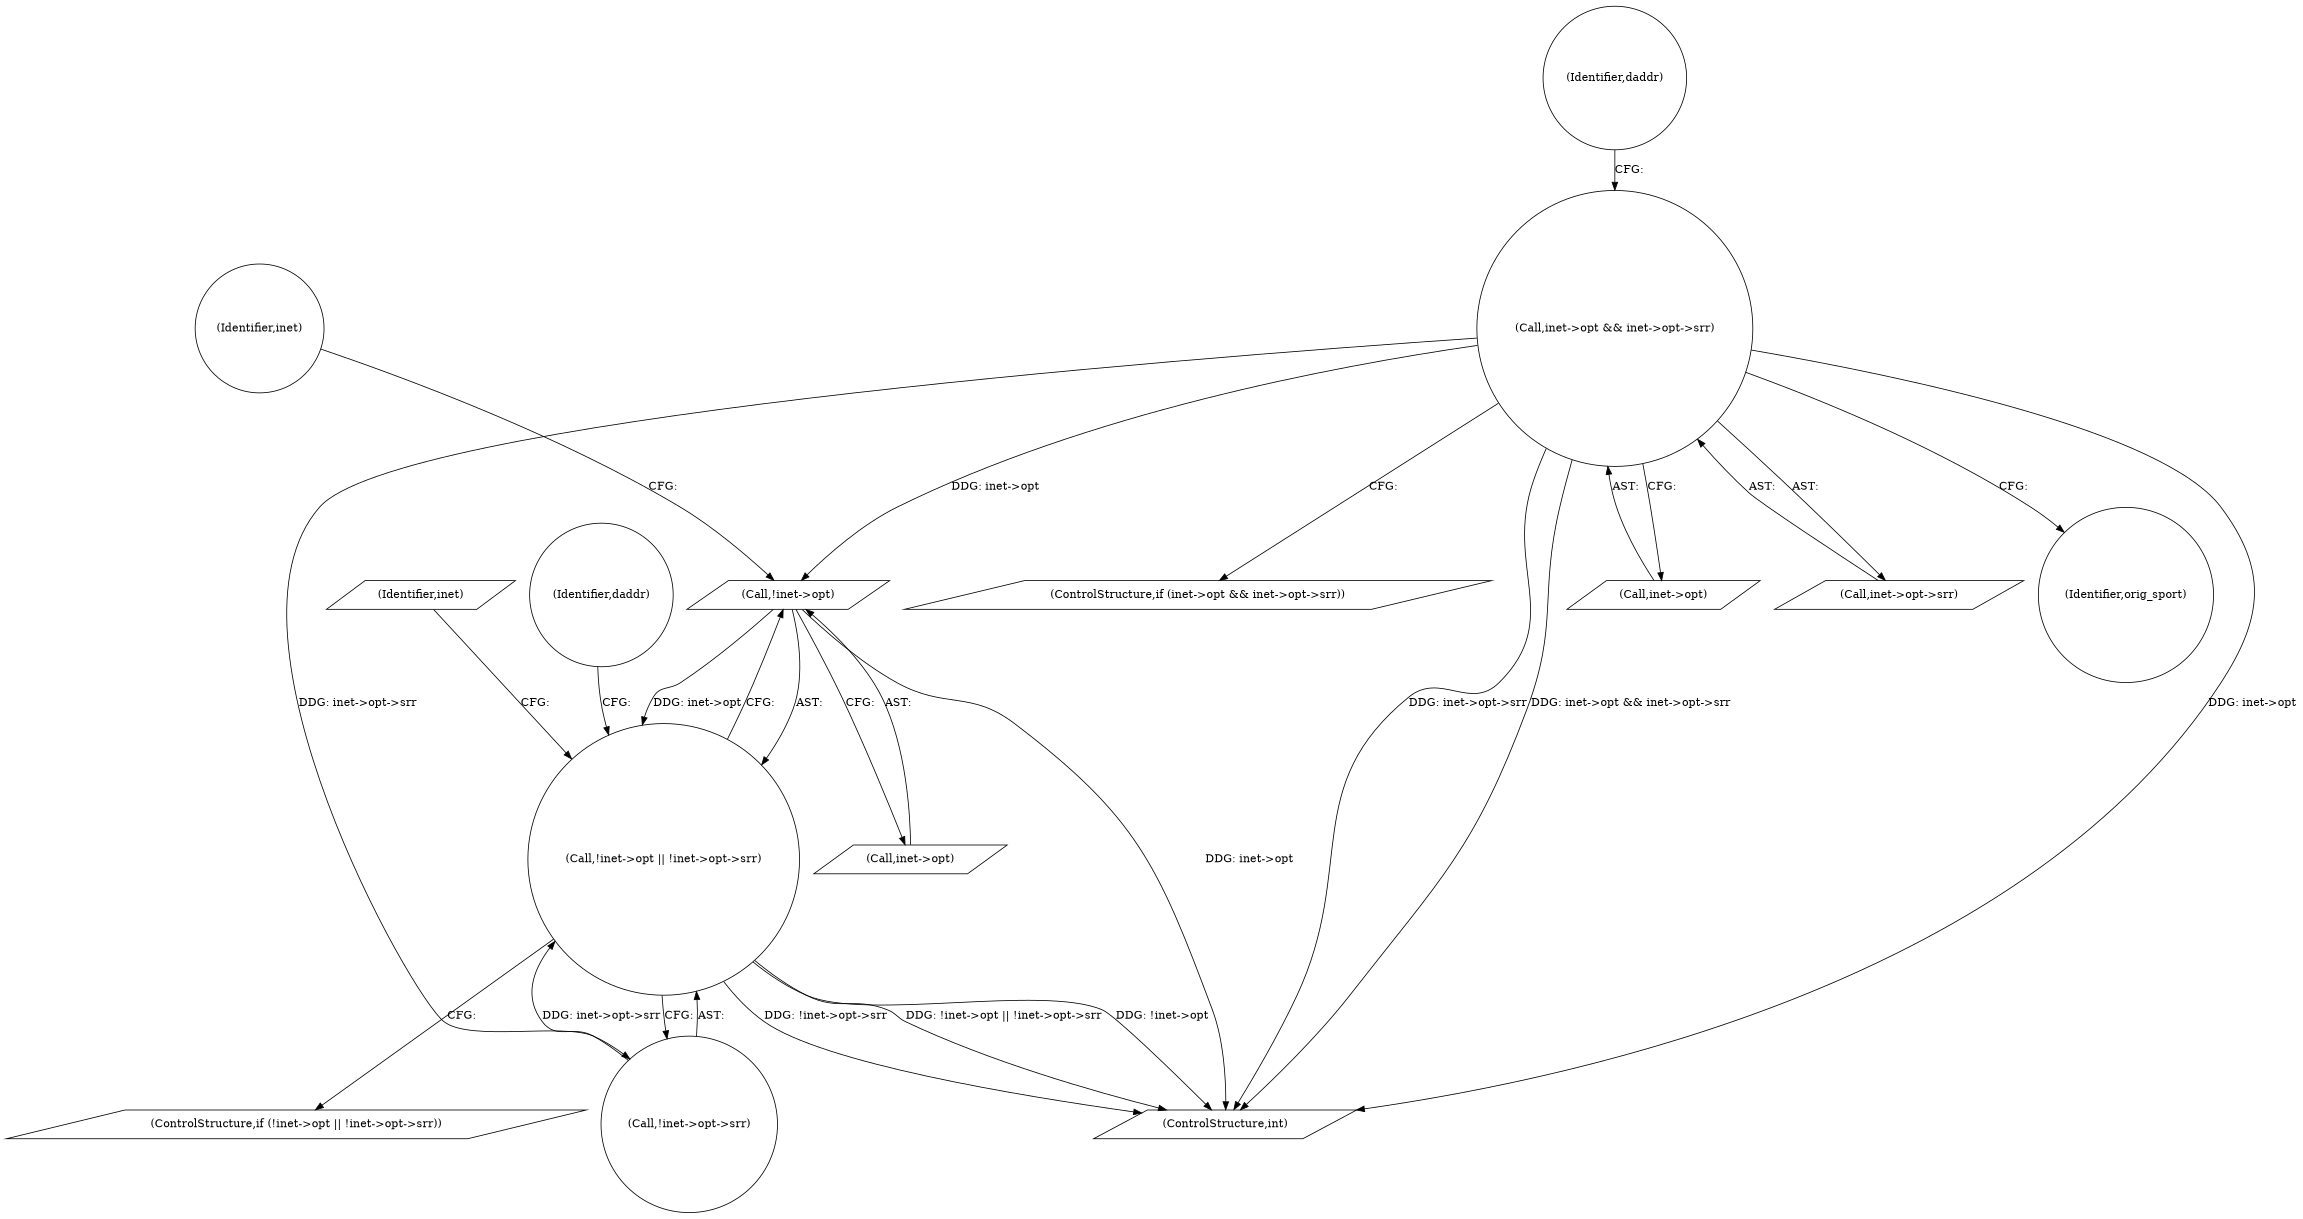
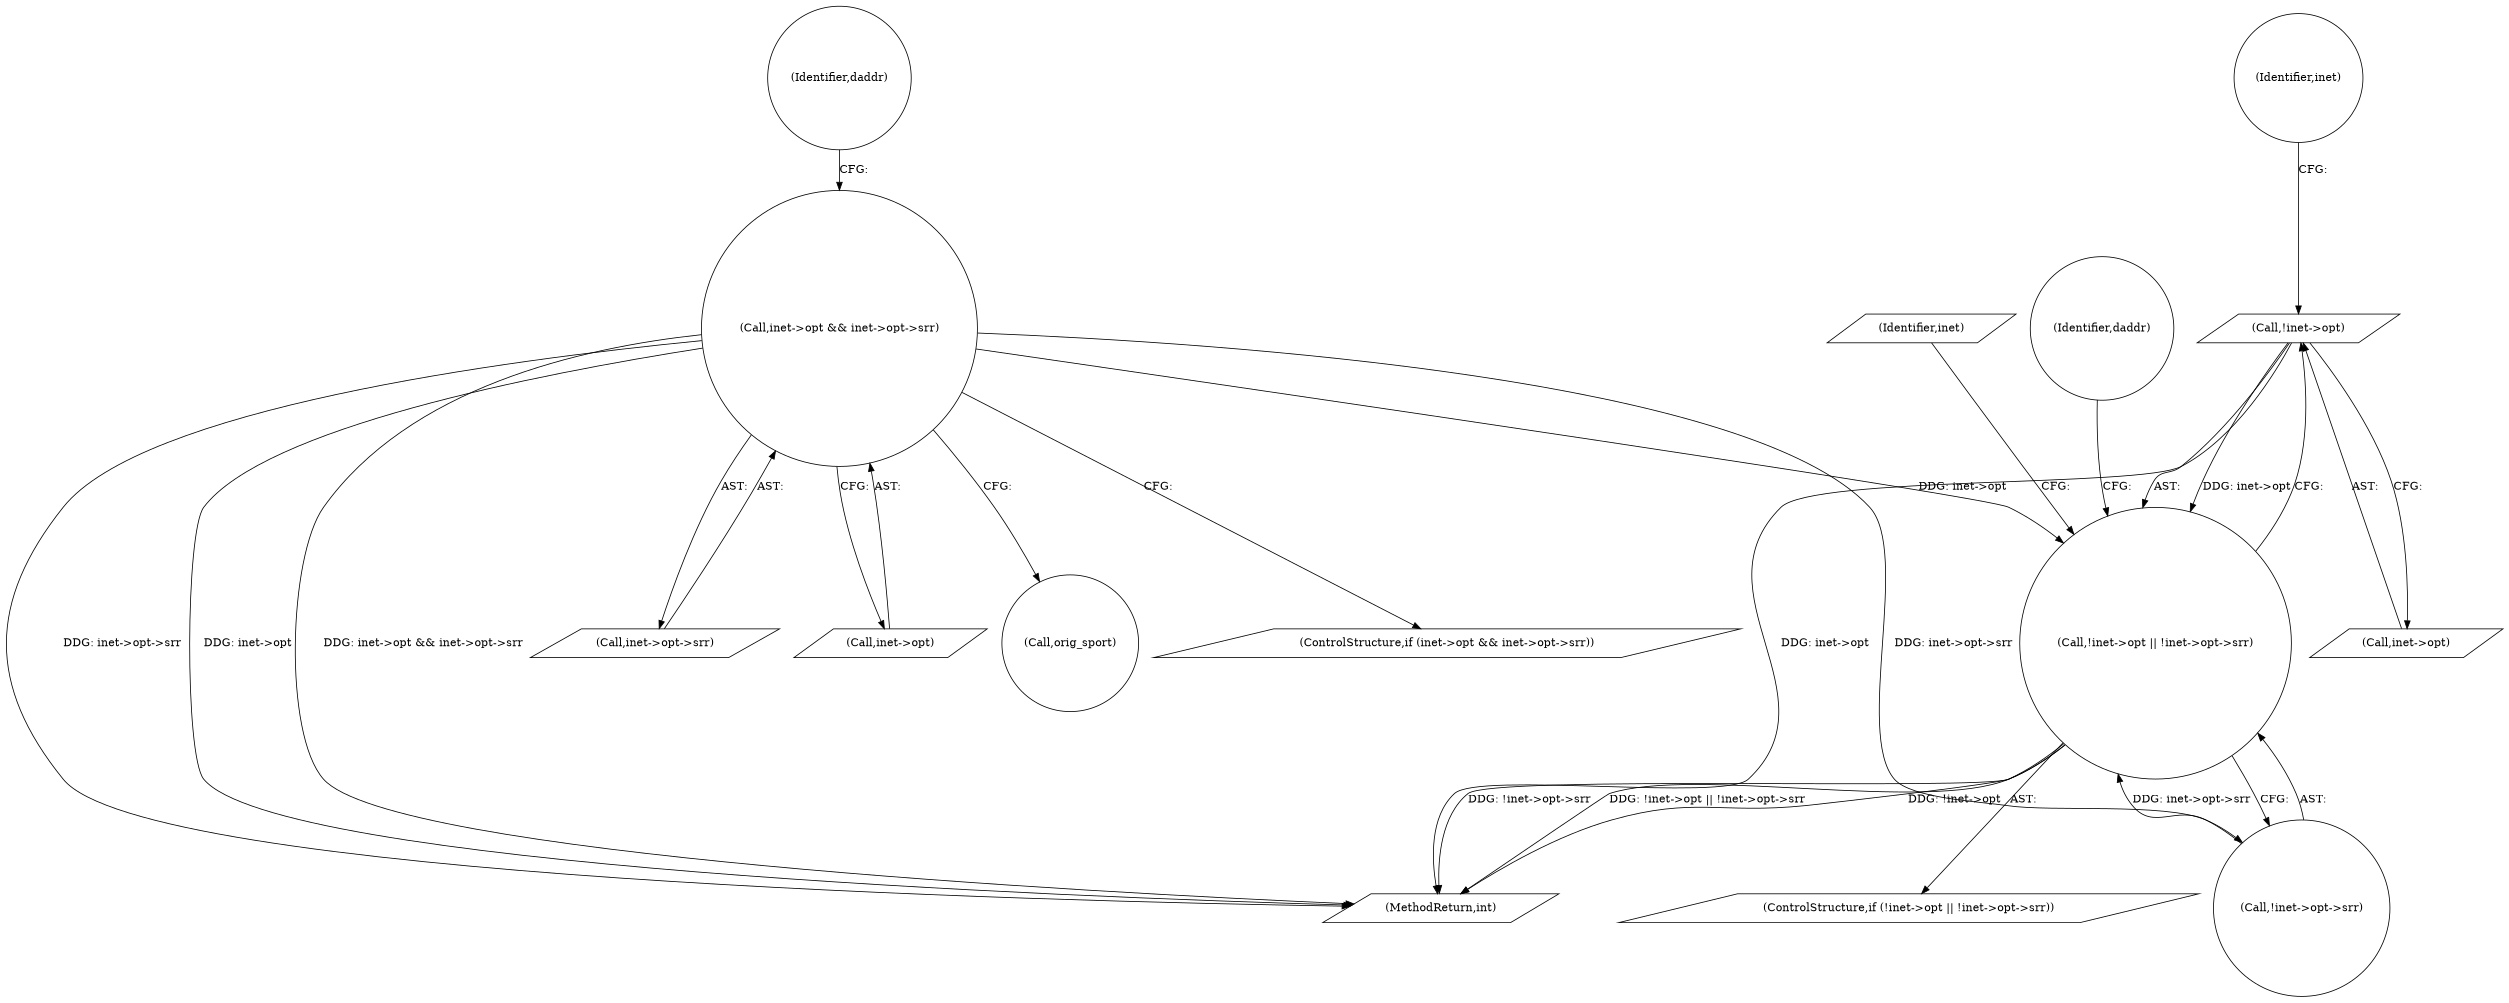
edge "(Call,inet->opt && inet->opt->srr)" -> "(Call,!inet->opt)": now "(Call,inet->opt && inet->opt->srr)" -> "(Call,!inet->opt || !inet->opt->srr)"
node "(Identifier,orig_sport)": label "(Identifier,orig_sport)" -> "(Call,orig_sport)"
edge "(Call,!inet->opt || !inet->opt->srr)" -> "(ControlStructure,if (!inet->opt || !inet->opt->srr))": label "CFG: " -> "AST: "
node "(ControlStructure,int)": label "(ControlStructure,int)" -> "(MethodReturn,int)"
